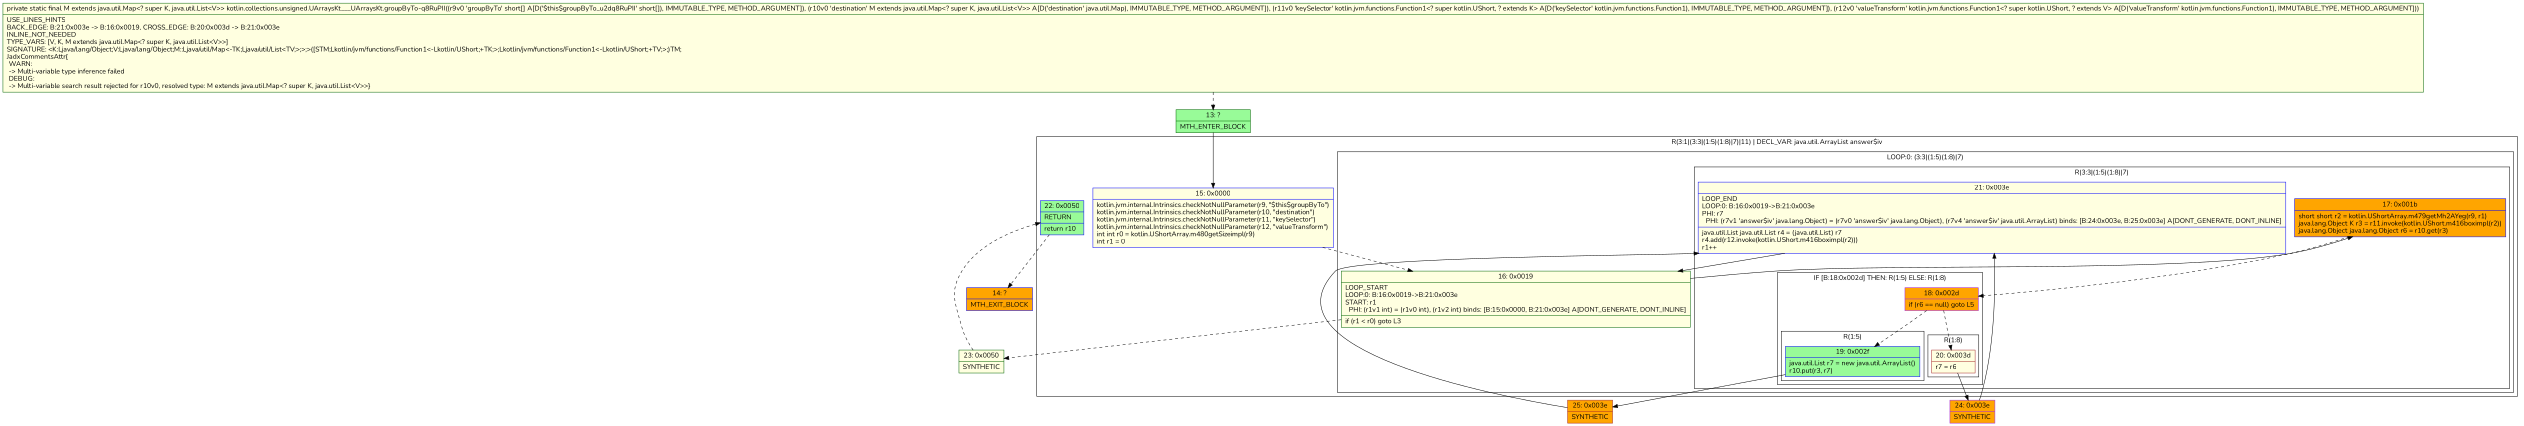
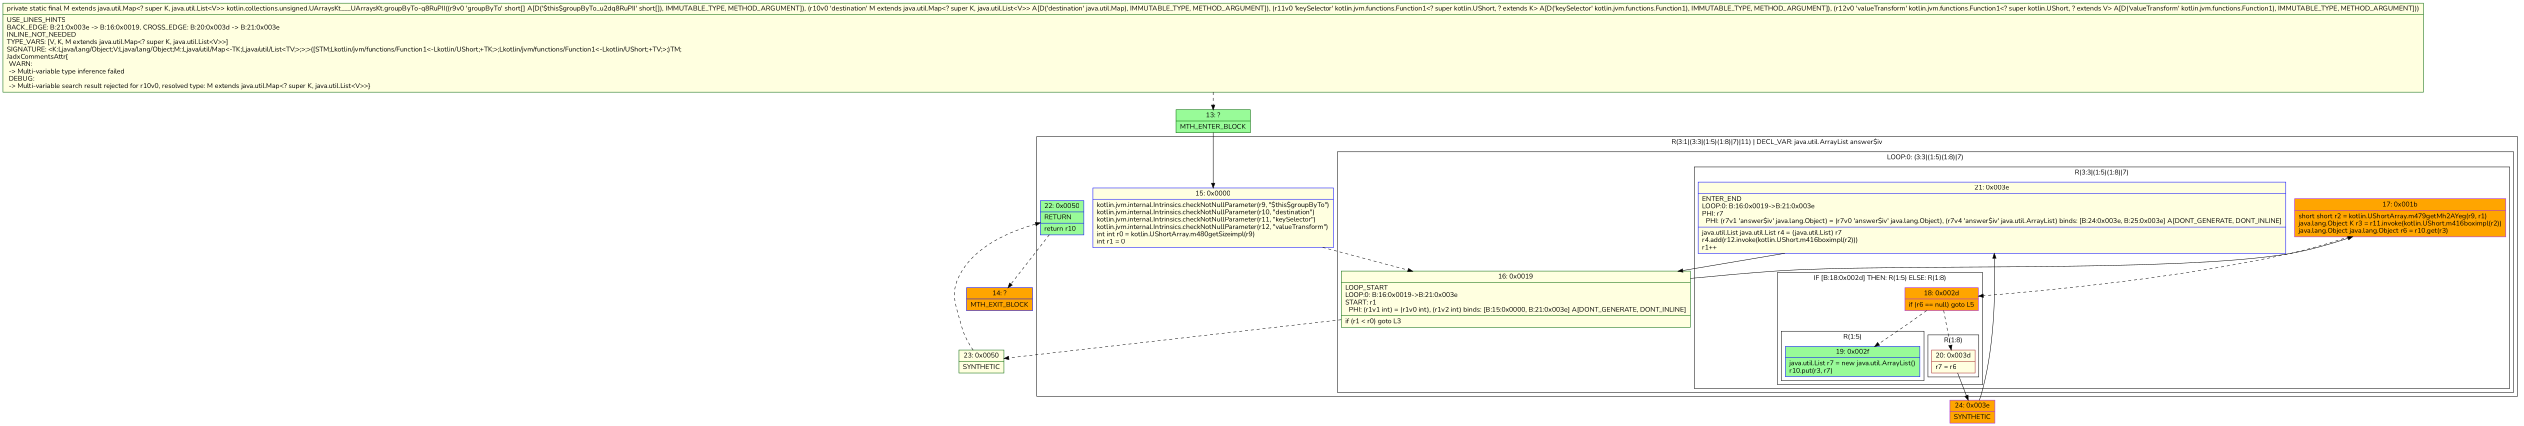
node "21: 0x003e": text "LOOP_END" -> "ENTER_END"
node "17: 0x001b": color blue -> purple
node "25: 0x003e": removed
